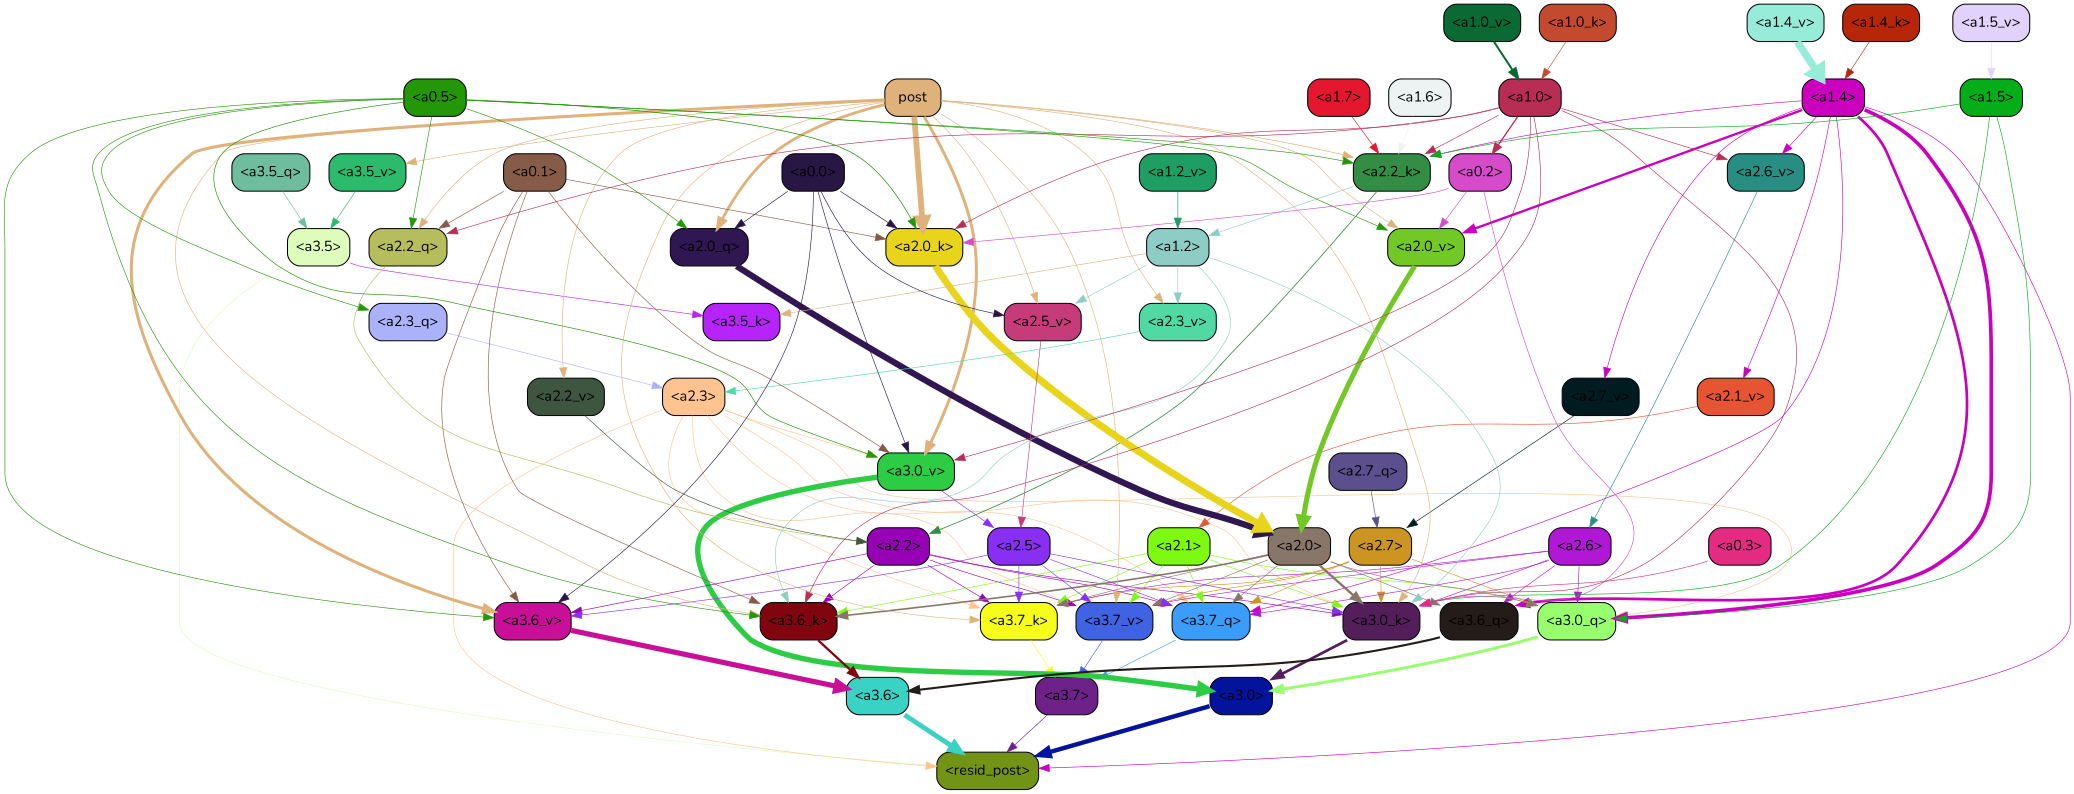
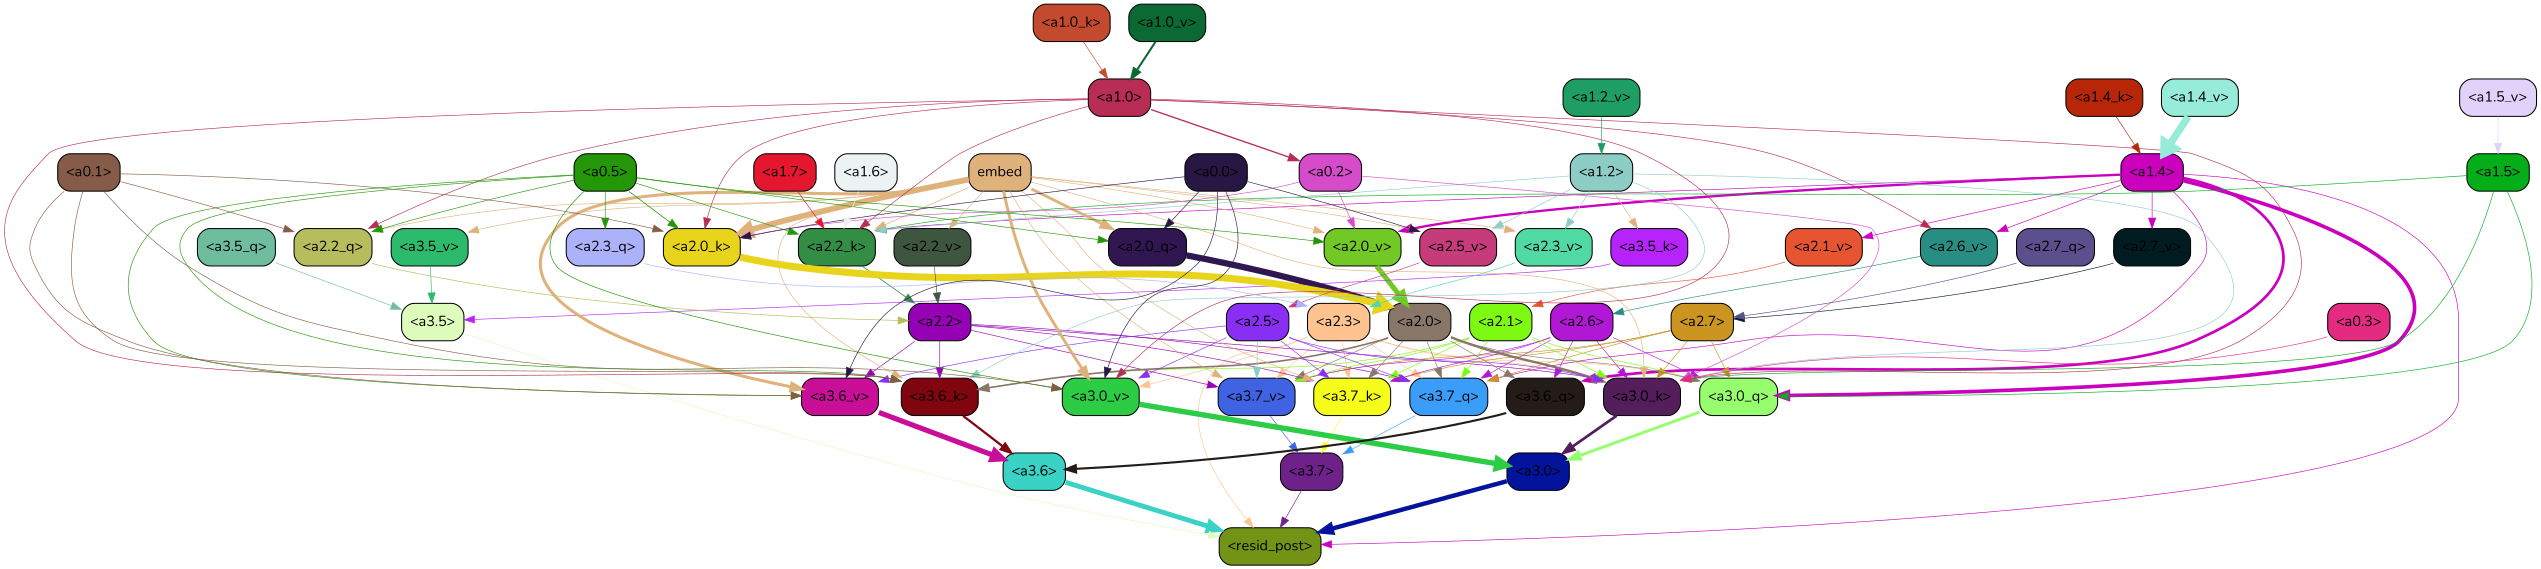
node "post": label "post" -> "embed"
edge "<a2.2_k>" -> "<a1.2>": reversed
edge "<a3.5>" -> "<a3.5_k>": reversed
edge "<a3.0_v>" -> "<a2.5>": reversed
edge "<a2.5>" -> "<a3.7_v>": color #892ff4 -> #8ecdc5
